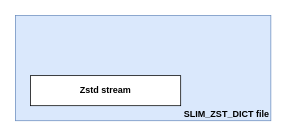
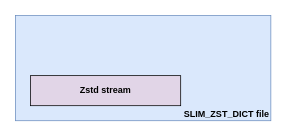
node "Zstd stream": fillcolor #ffffff -> #e1d5e7
